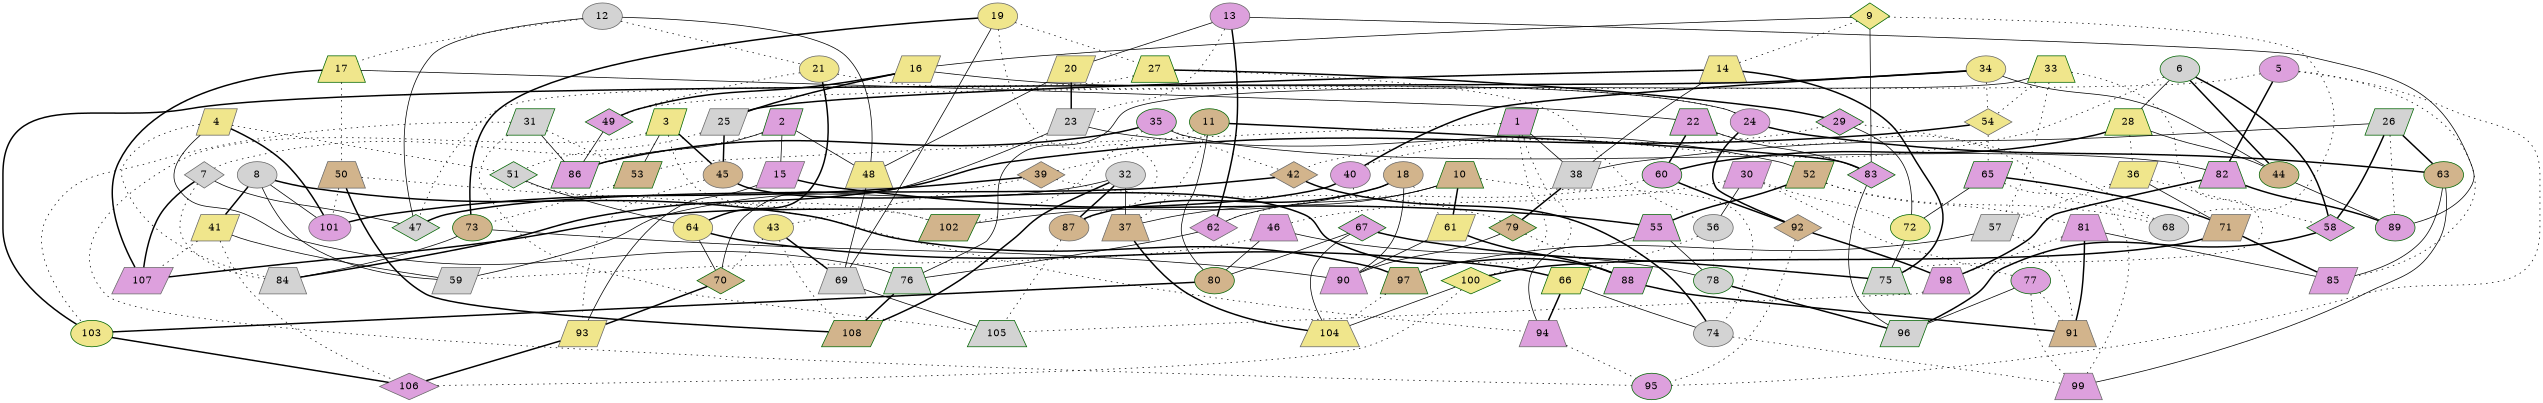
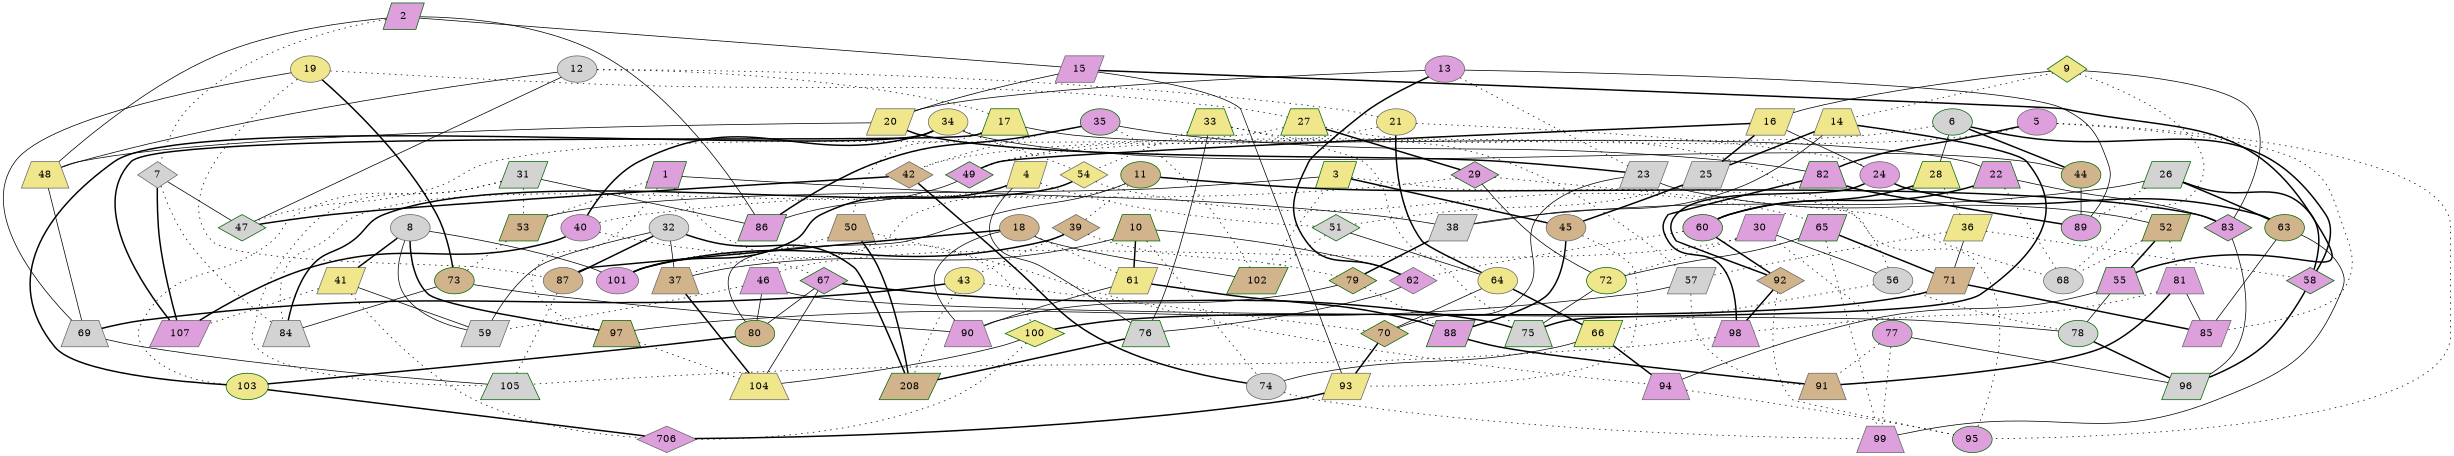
edge "15" -- "20": added
edge "28" -- "44": removed
node "108": label "108" -> "208"
node "106": label "106" -> "706"
